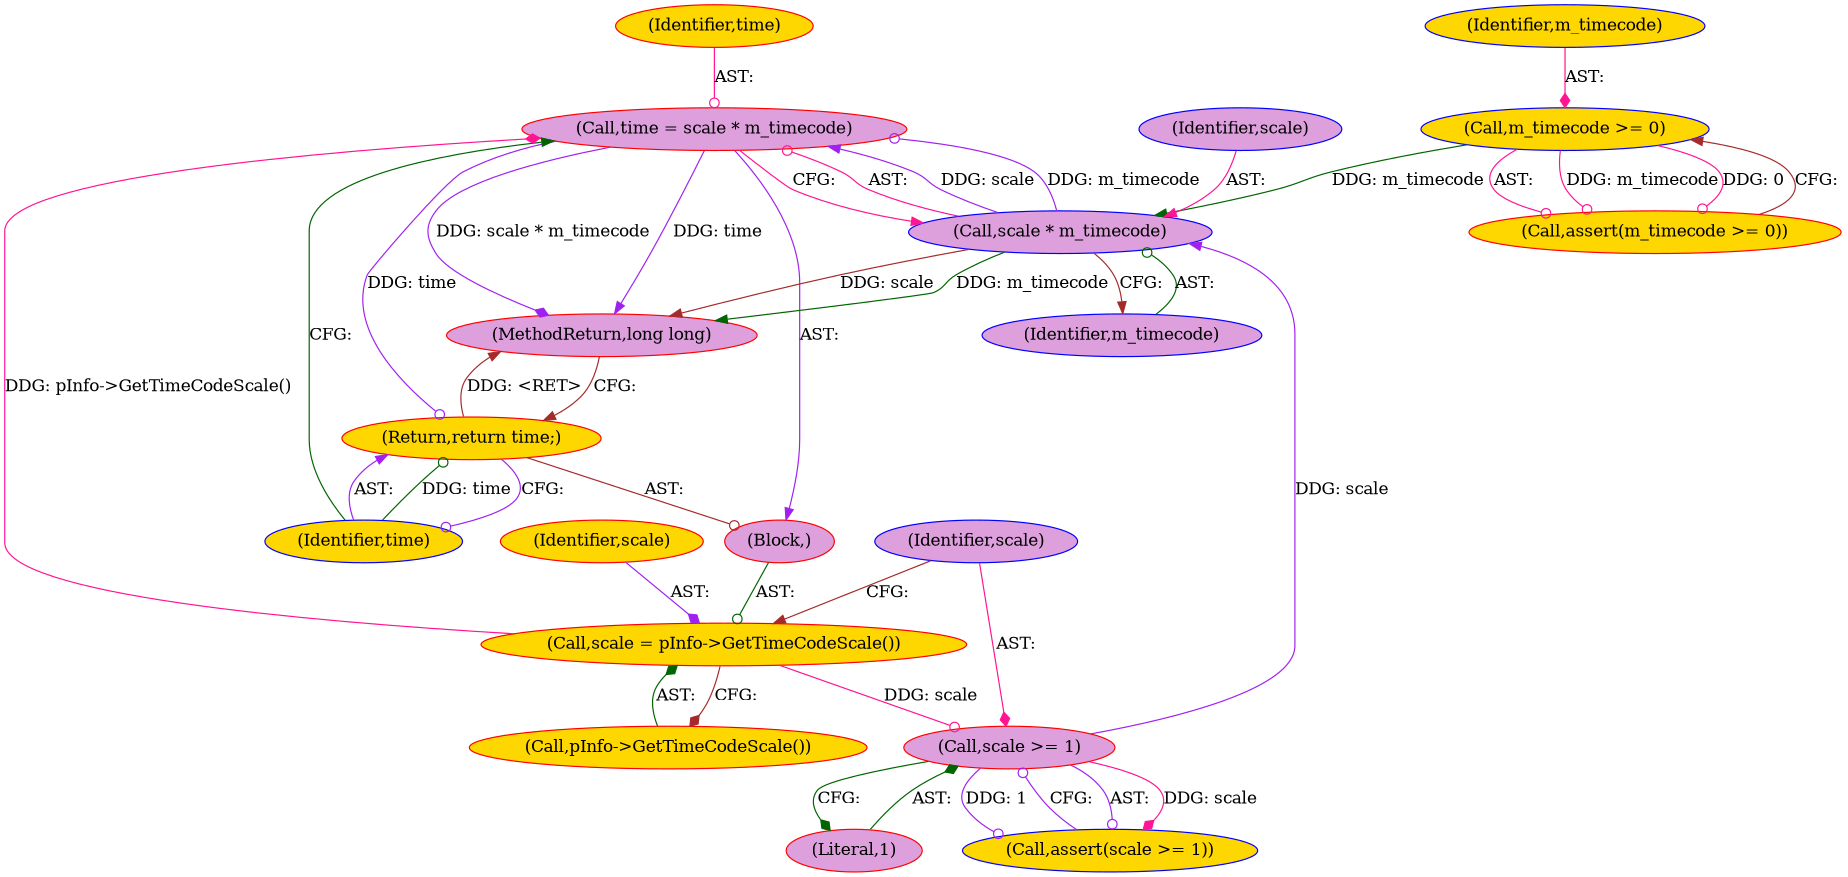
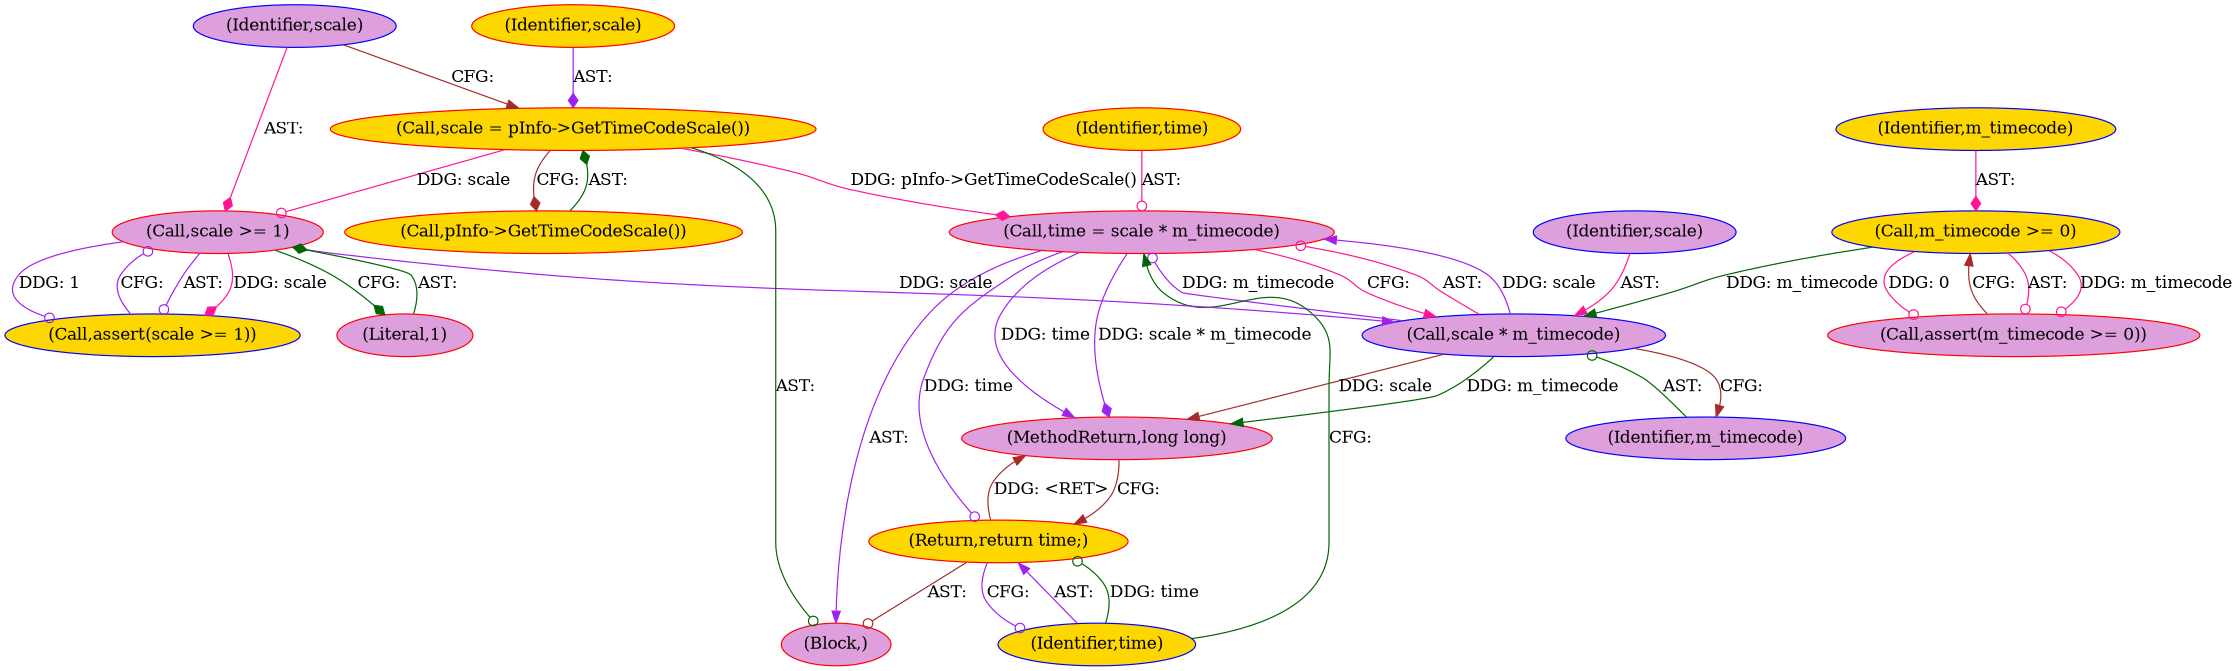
node "(Call,assert(m_timecode >= 0))": fillcolor gold -> plum
edge "(Block,)" -> "(Call,scale = pInfo->GetTimeCodeScale())": reversed
